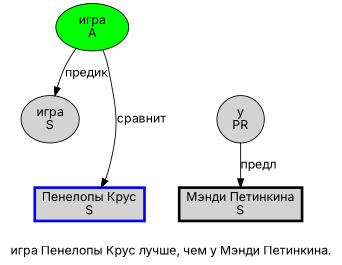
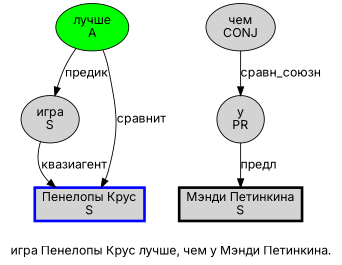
node "игра A": label "игра A" -> "лучше A"
node "чем CONJ": added
edge "игра S" -> "Пенелопы Крус S": added, label "квазиагент"
